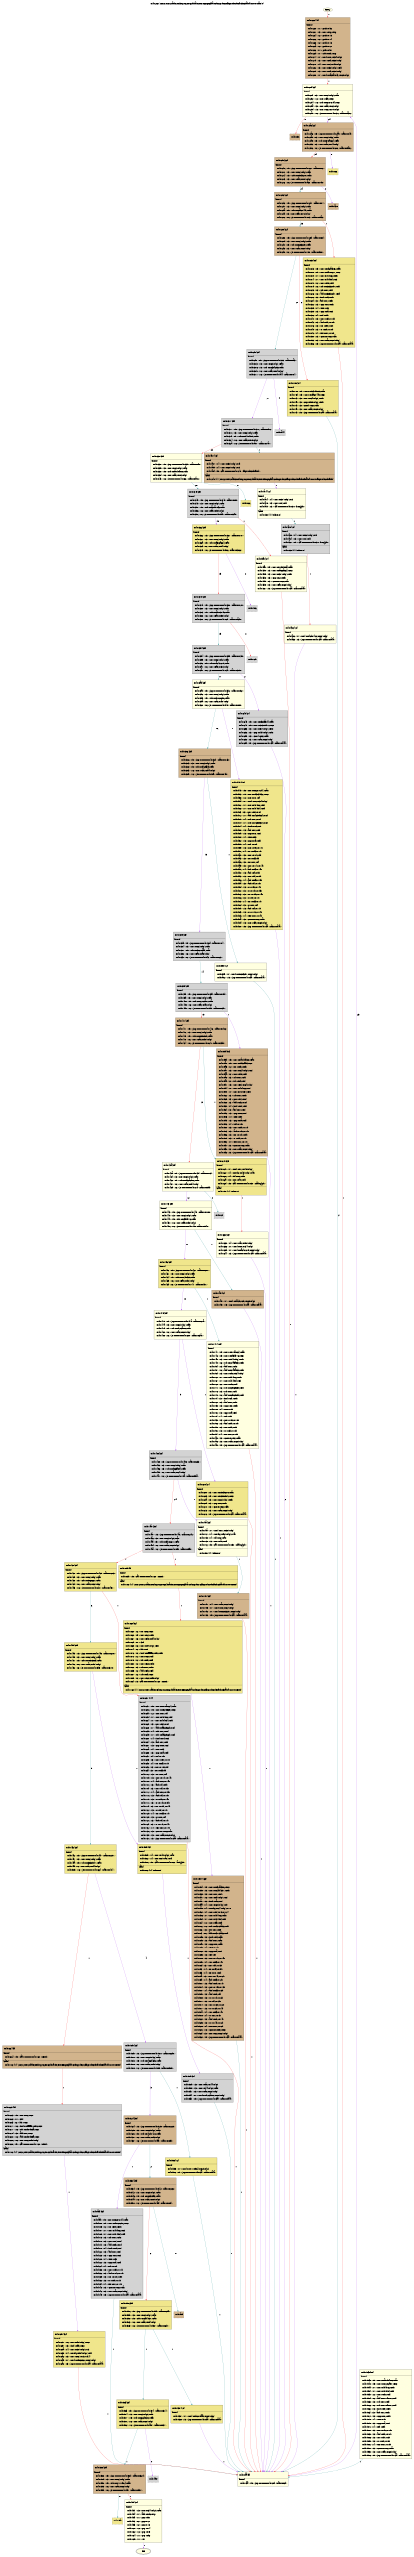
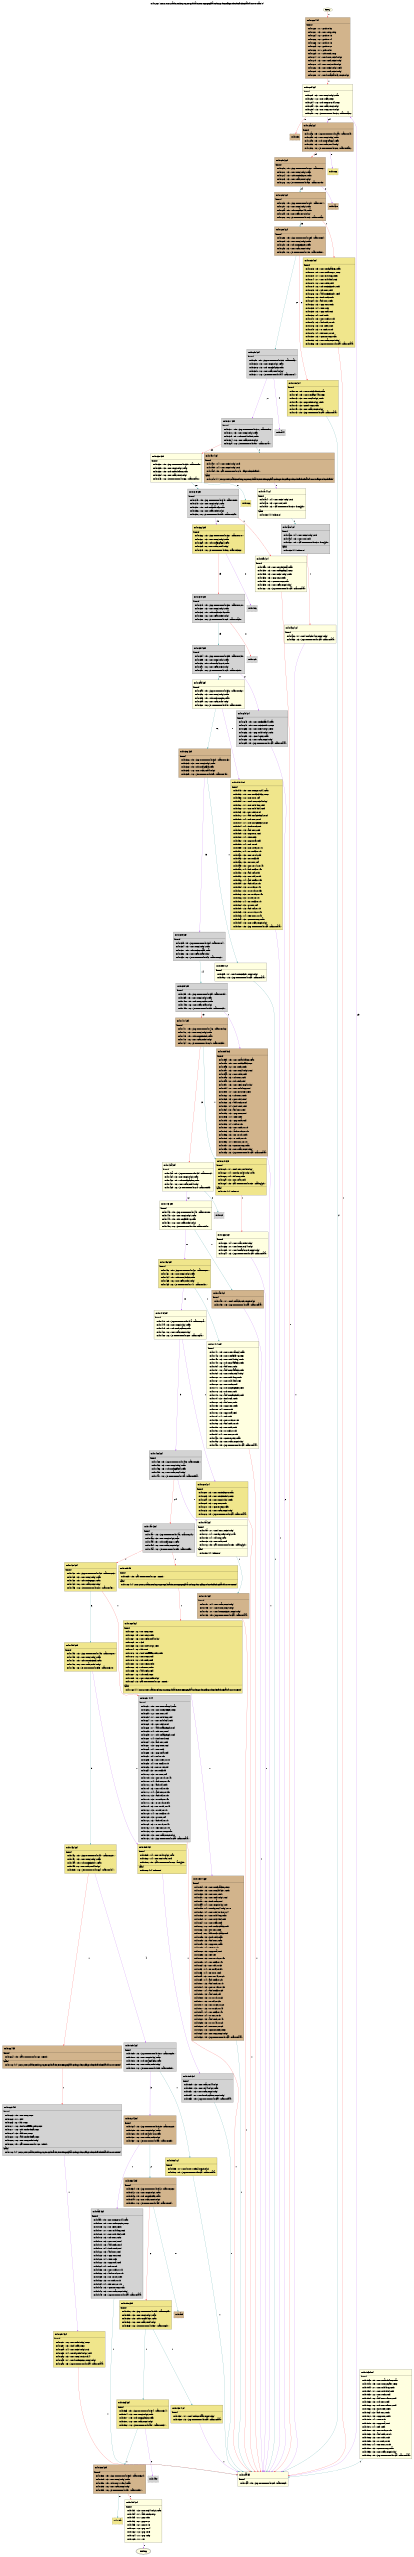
node "Exit": label "Exit" -> "Desktop"
